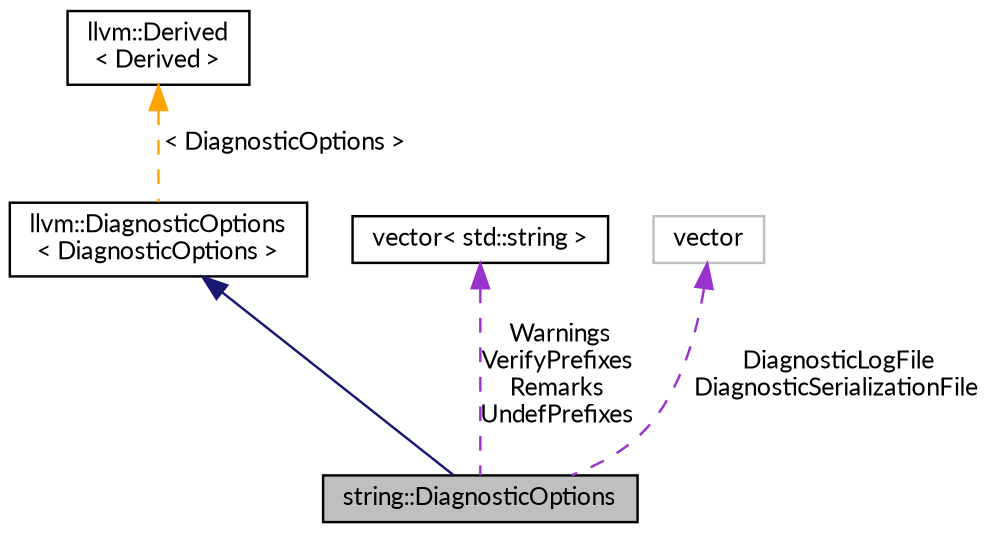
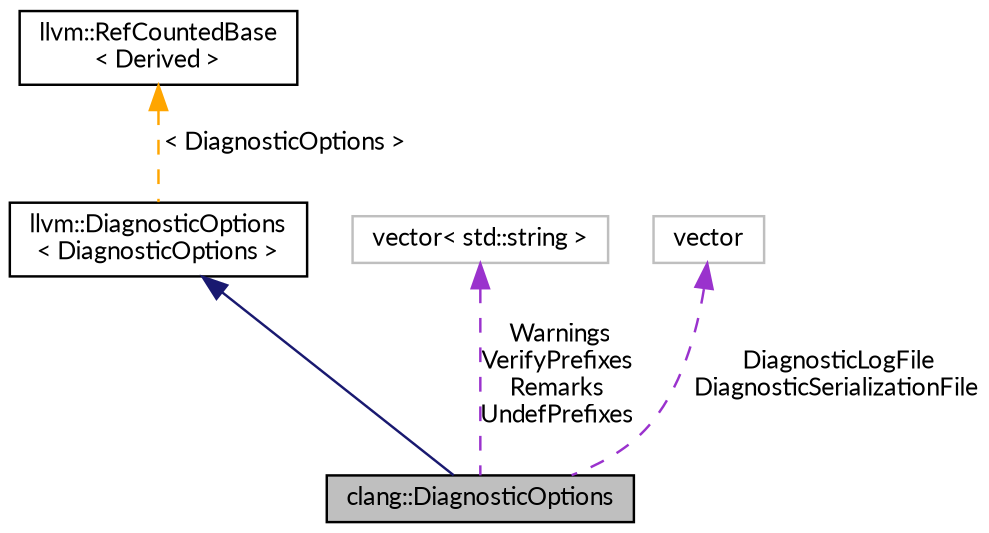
node "llvm::Derived < Derived >": label "llvm::Derived < Derived >" -> "llvm::RefCountedBase < Derived >"
node "vector< std::string >": color black -> grey75
node "string::DiagnosticOptions": label "string::DiagnosticOptions" -> "clang::DiagnosticOptions"
